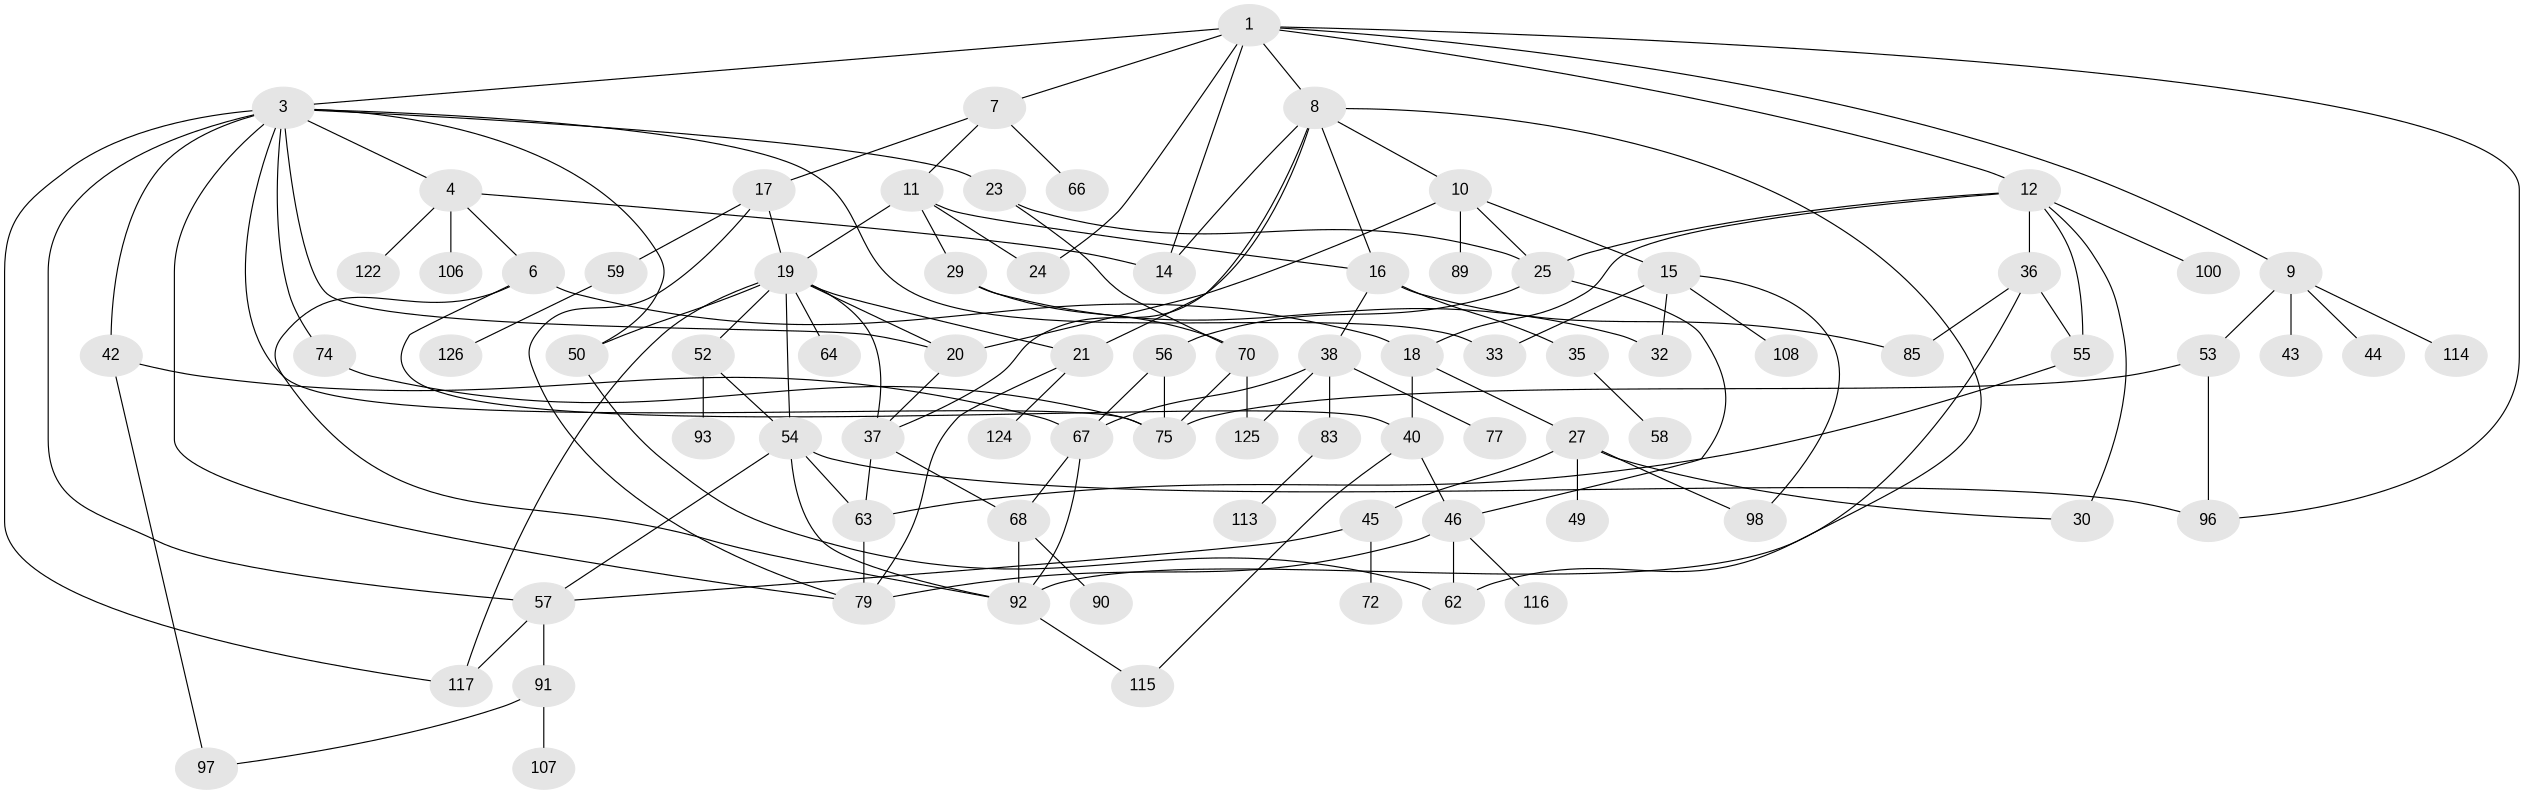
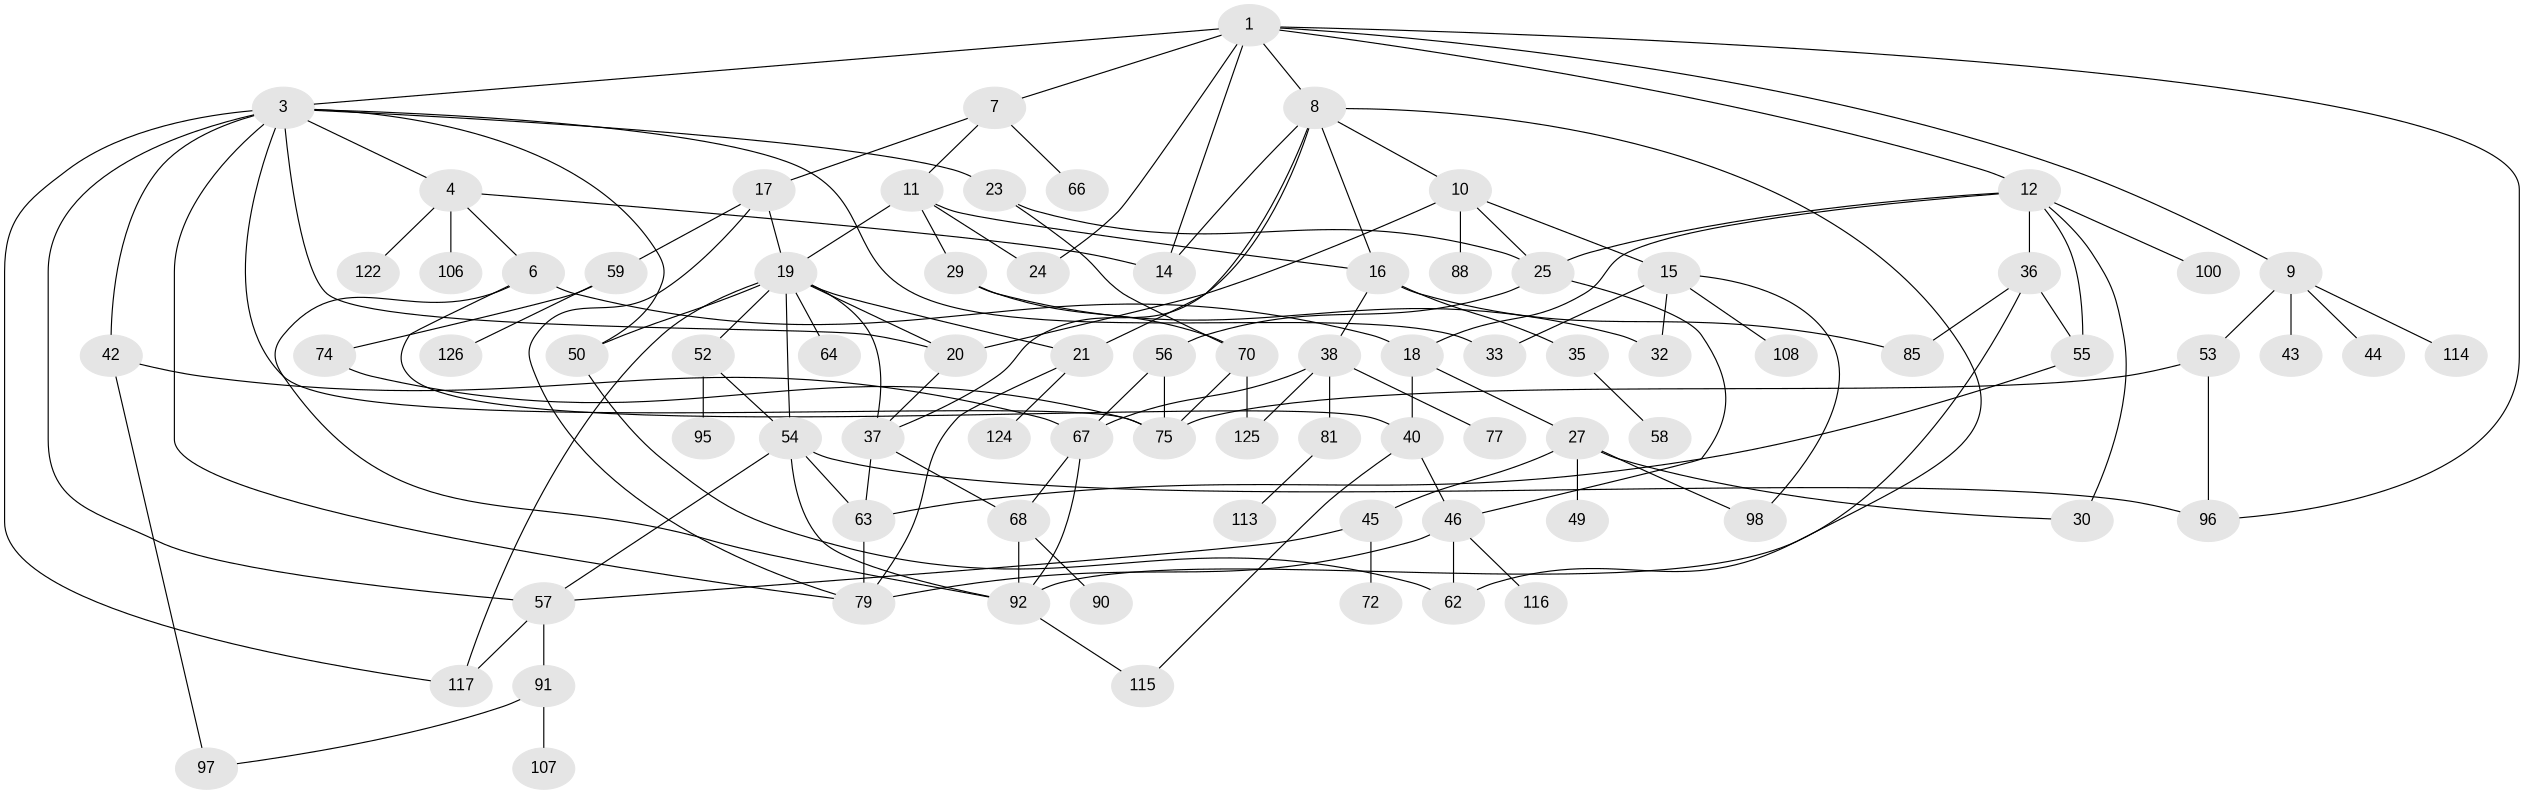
edge "3" -- "74": now "59" -- "74"
node "89": label "89" -> "88"
node "93": label "93" -> "95"
node "83": label "83" -> "81"
